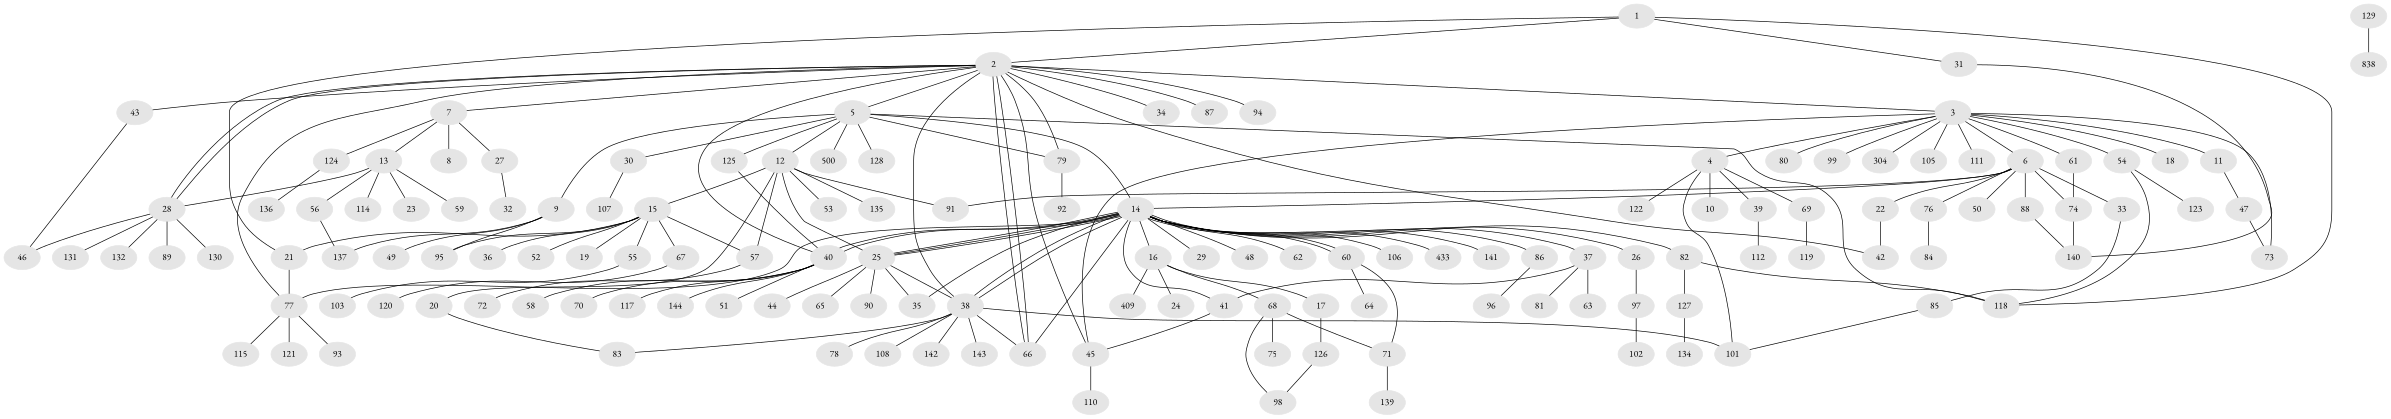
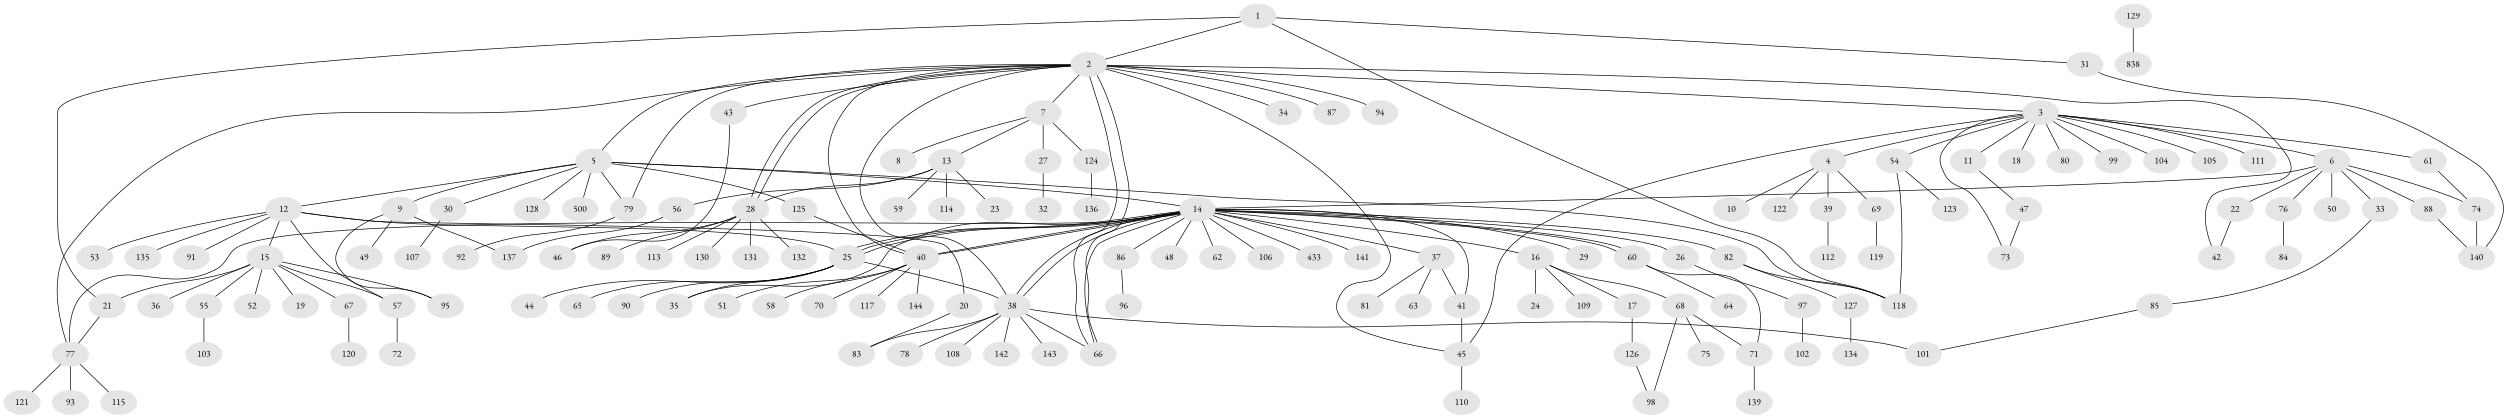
node "304": label "304" -> "104"
edge "6" -- "91": removed
edge "4" -- "101": removed
node "113": added
node "409": label "409" -> "109"
